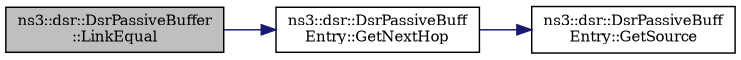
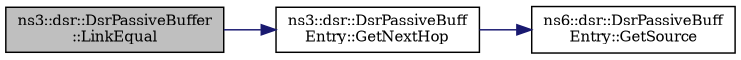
node "ns3::dsr::DsrPassiveBuff Entry::GetSource": label "ns3::dsr::DsrPassiveBuff Entry::GetSource" -> "ns6::dsr::DsrPassiveBuff Entry::GetSource"
